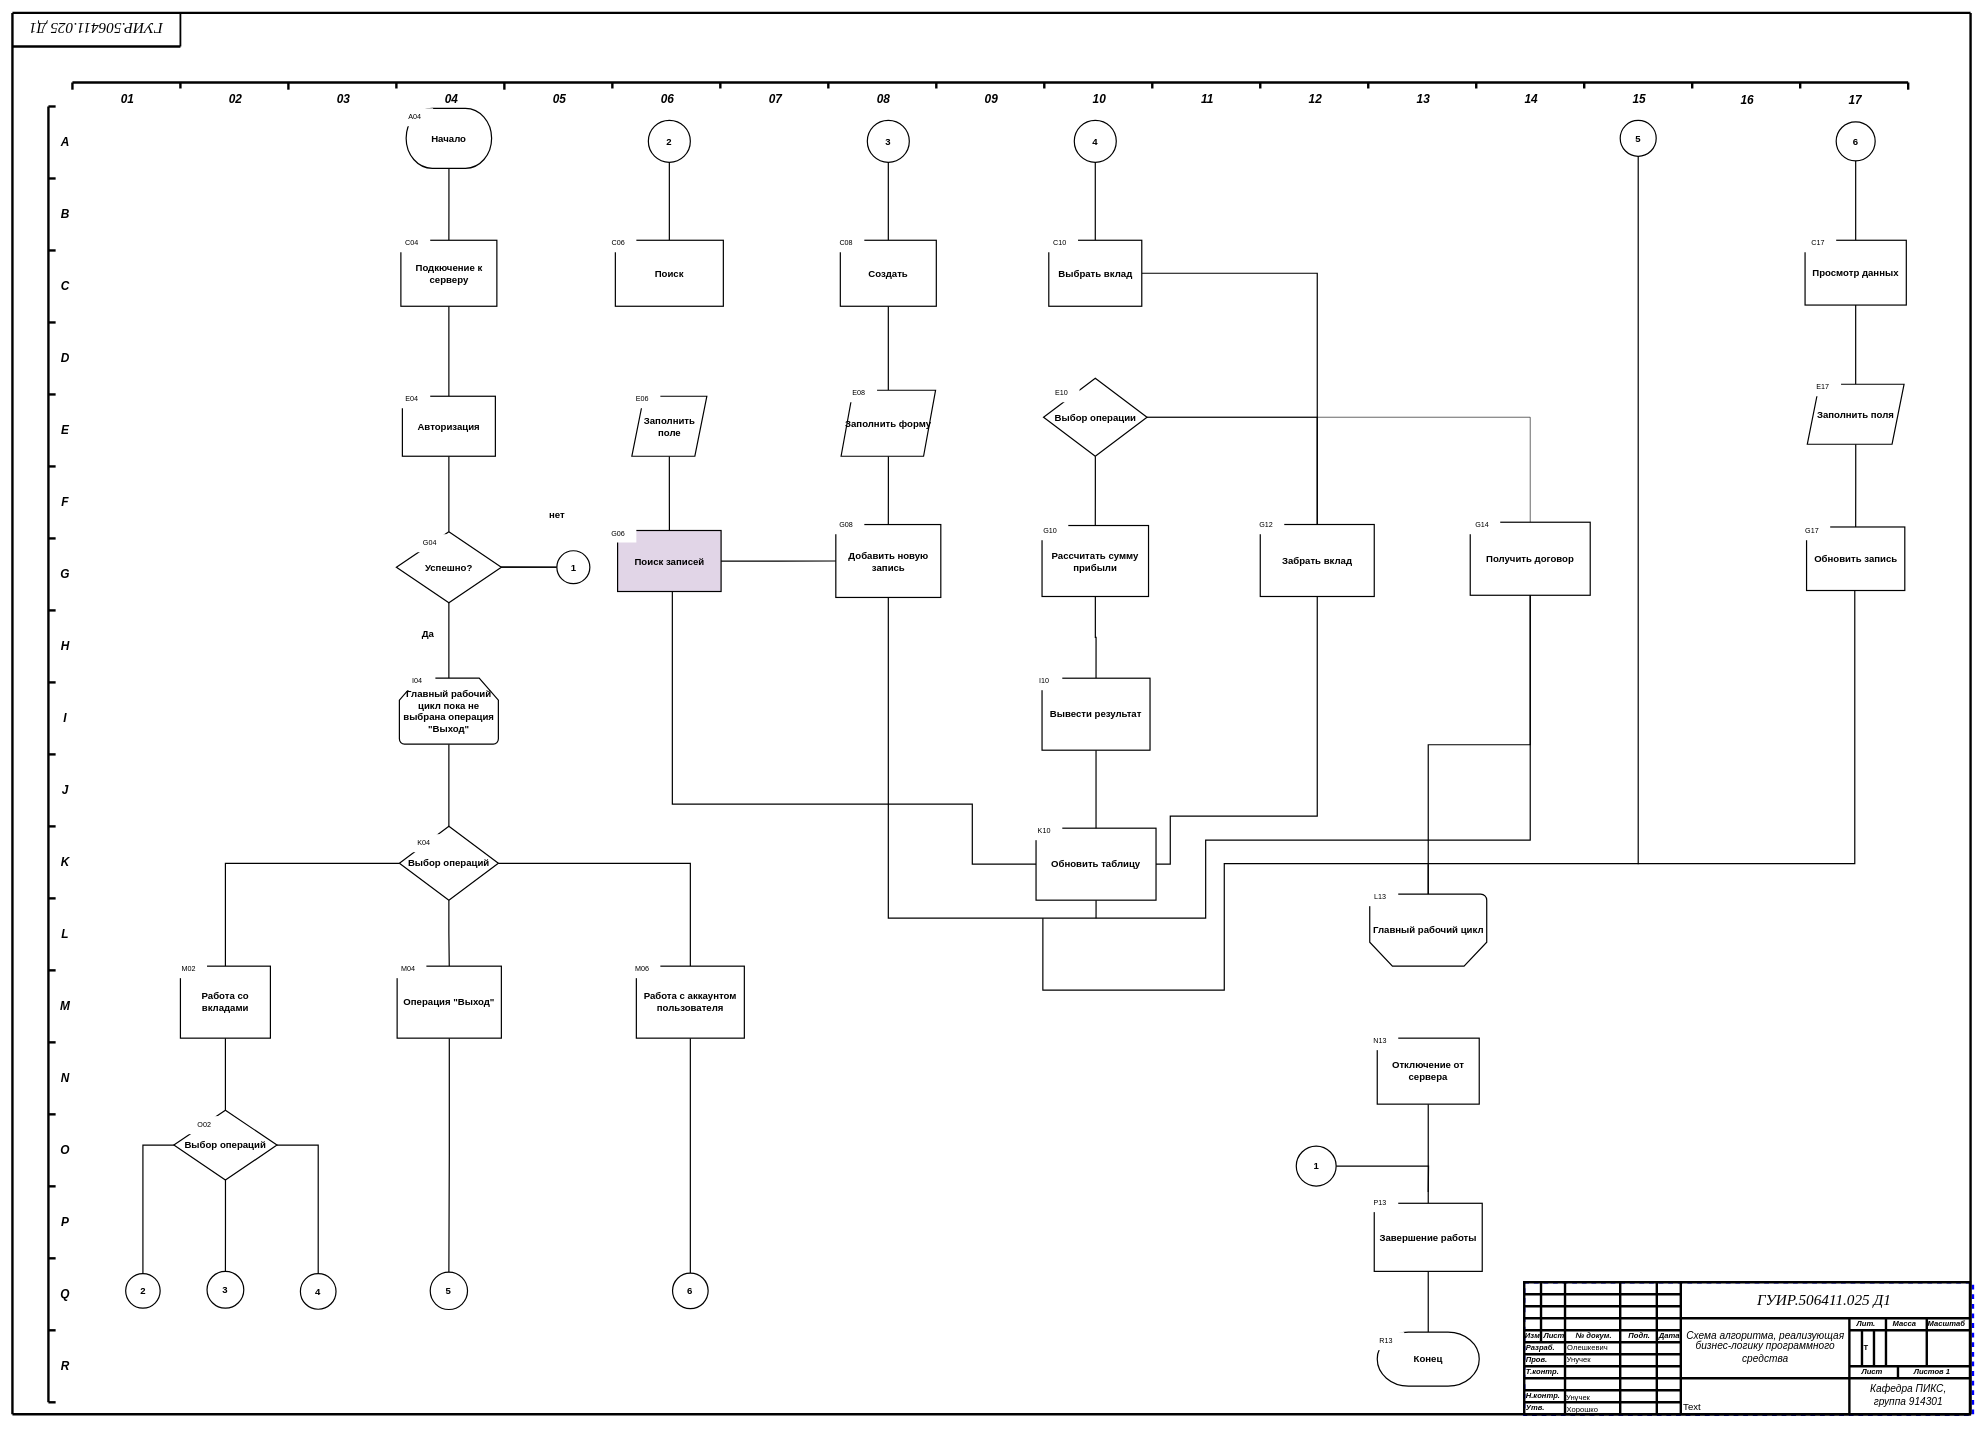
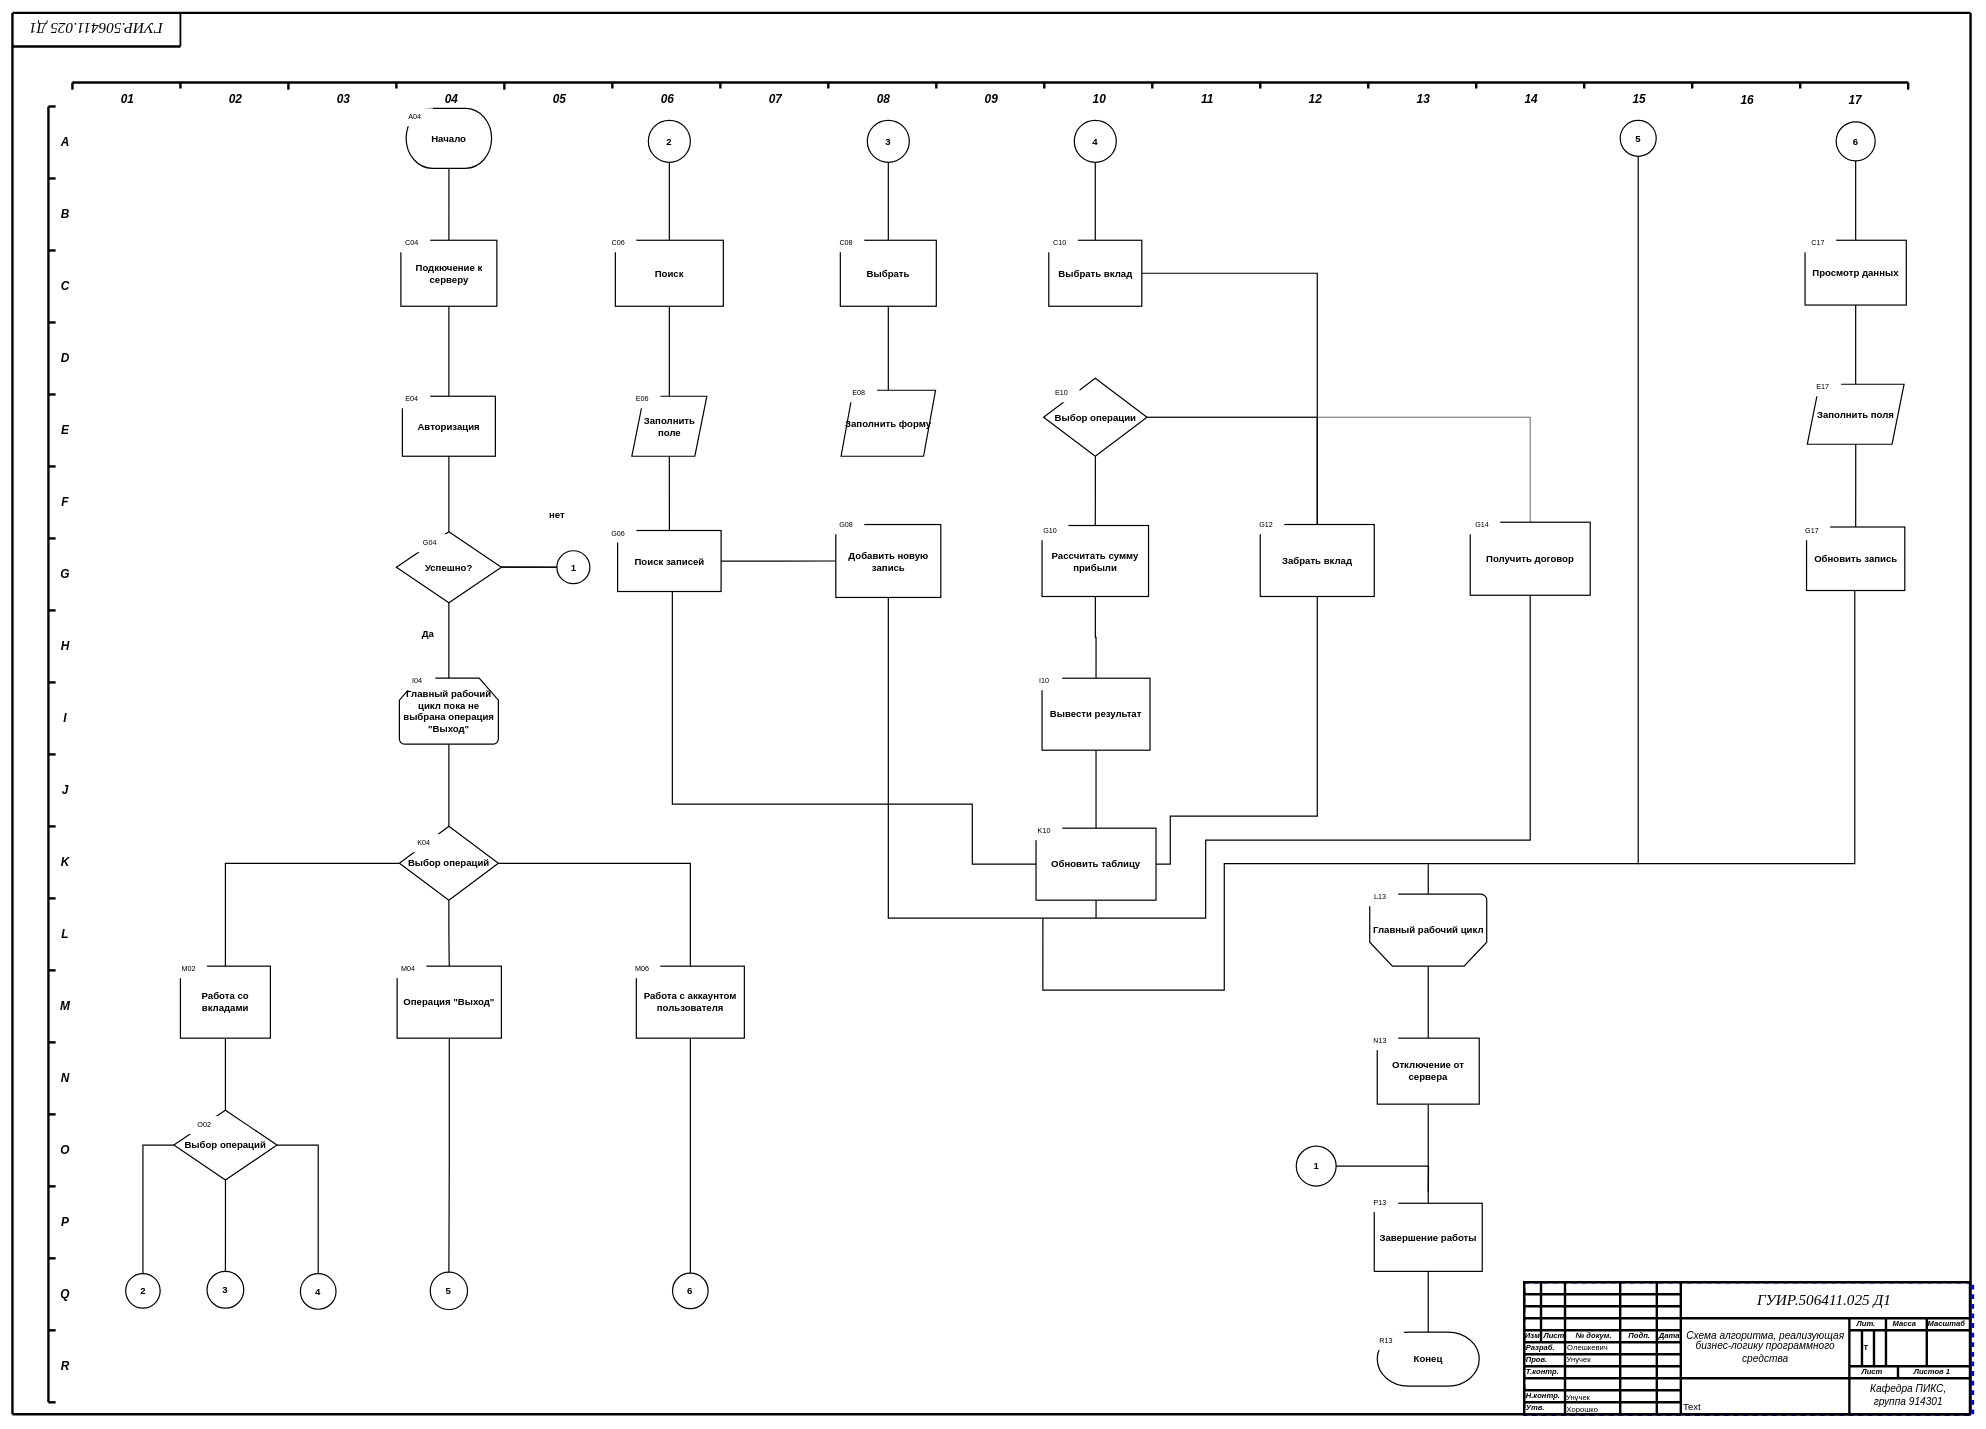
node "Создать": label "Создать" -> "Выбрать"
edge "Поиск" -- "Заполнить поле": added
edge "Заполнить форму" -- "Добавить новую запись": removed
node "Поиск записей": fillcolor #e1d5e7 -> #ffffff
edge "Получить договор" -- "Главный рабочий цикл": now "Отключение от сервера" -- "Главный рабочий цикл"
